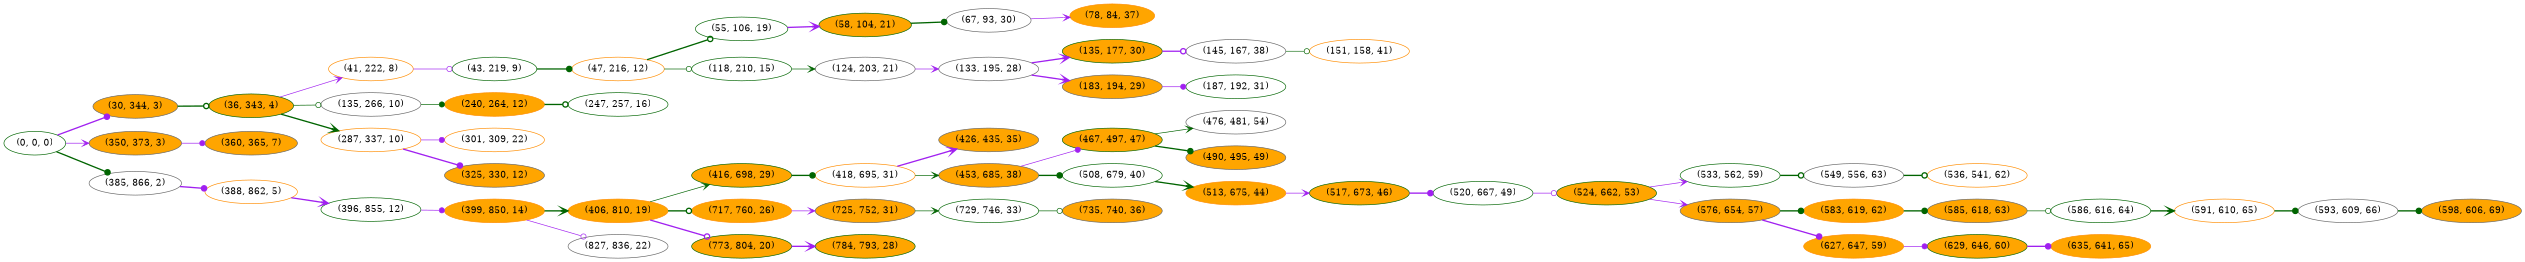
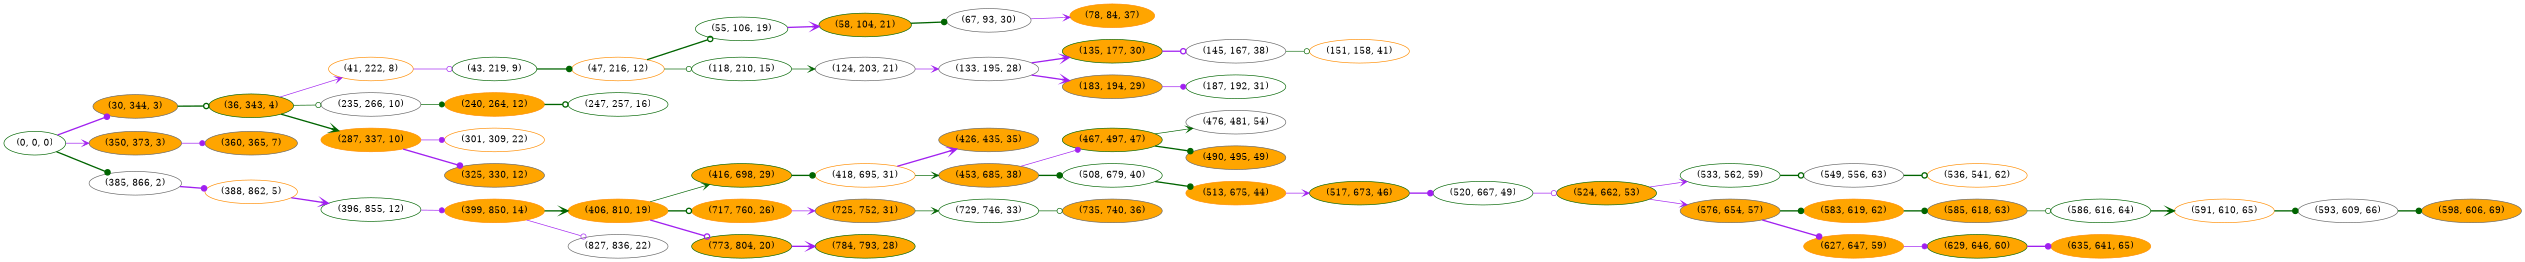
node "(135, 266, 10)": label "(135, 266, 10)" -> "(235, 266, 10)"
node "(287, 337, 10)": fillcolor white -> orange
edge "(508, 679, 40)" -> "(513, 675, 44)": arrowhead vee -> dot
